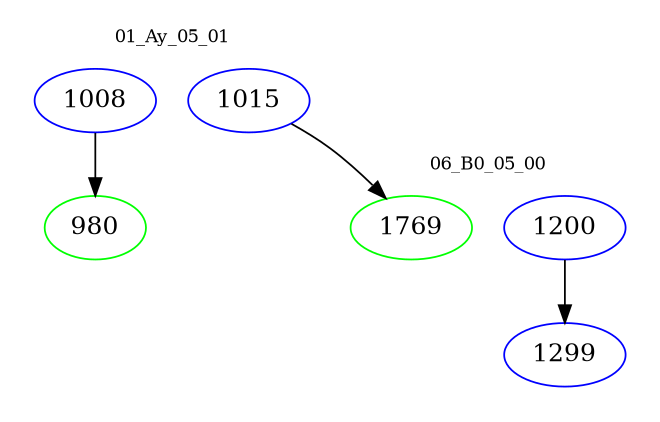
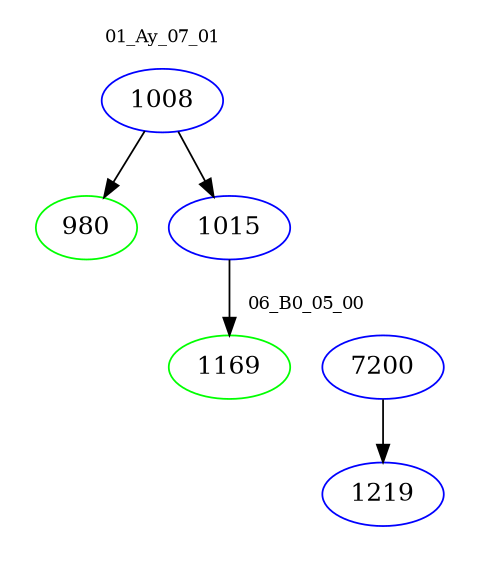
cluster "01_Ay_05_01": label "01_Ay_05_01" -> "01_Ay_07_01"
edge "1008" -> "1015": added
node "1769": label "1769" -> "1169"
node "1200": label "1200" -> "7200"
node "1299": label "1299" -> "1219"
